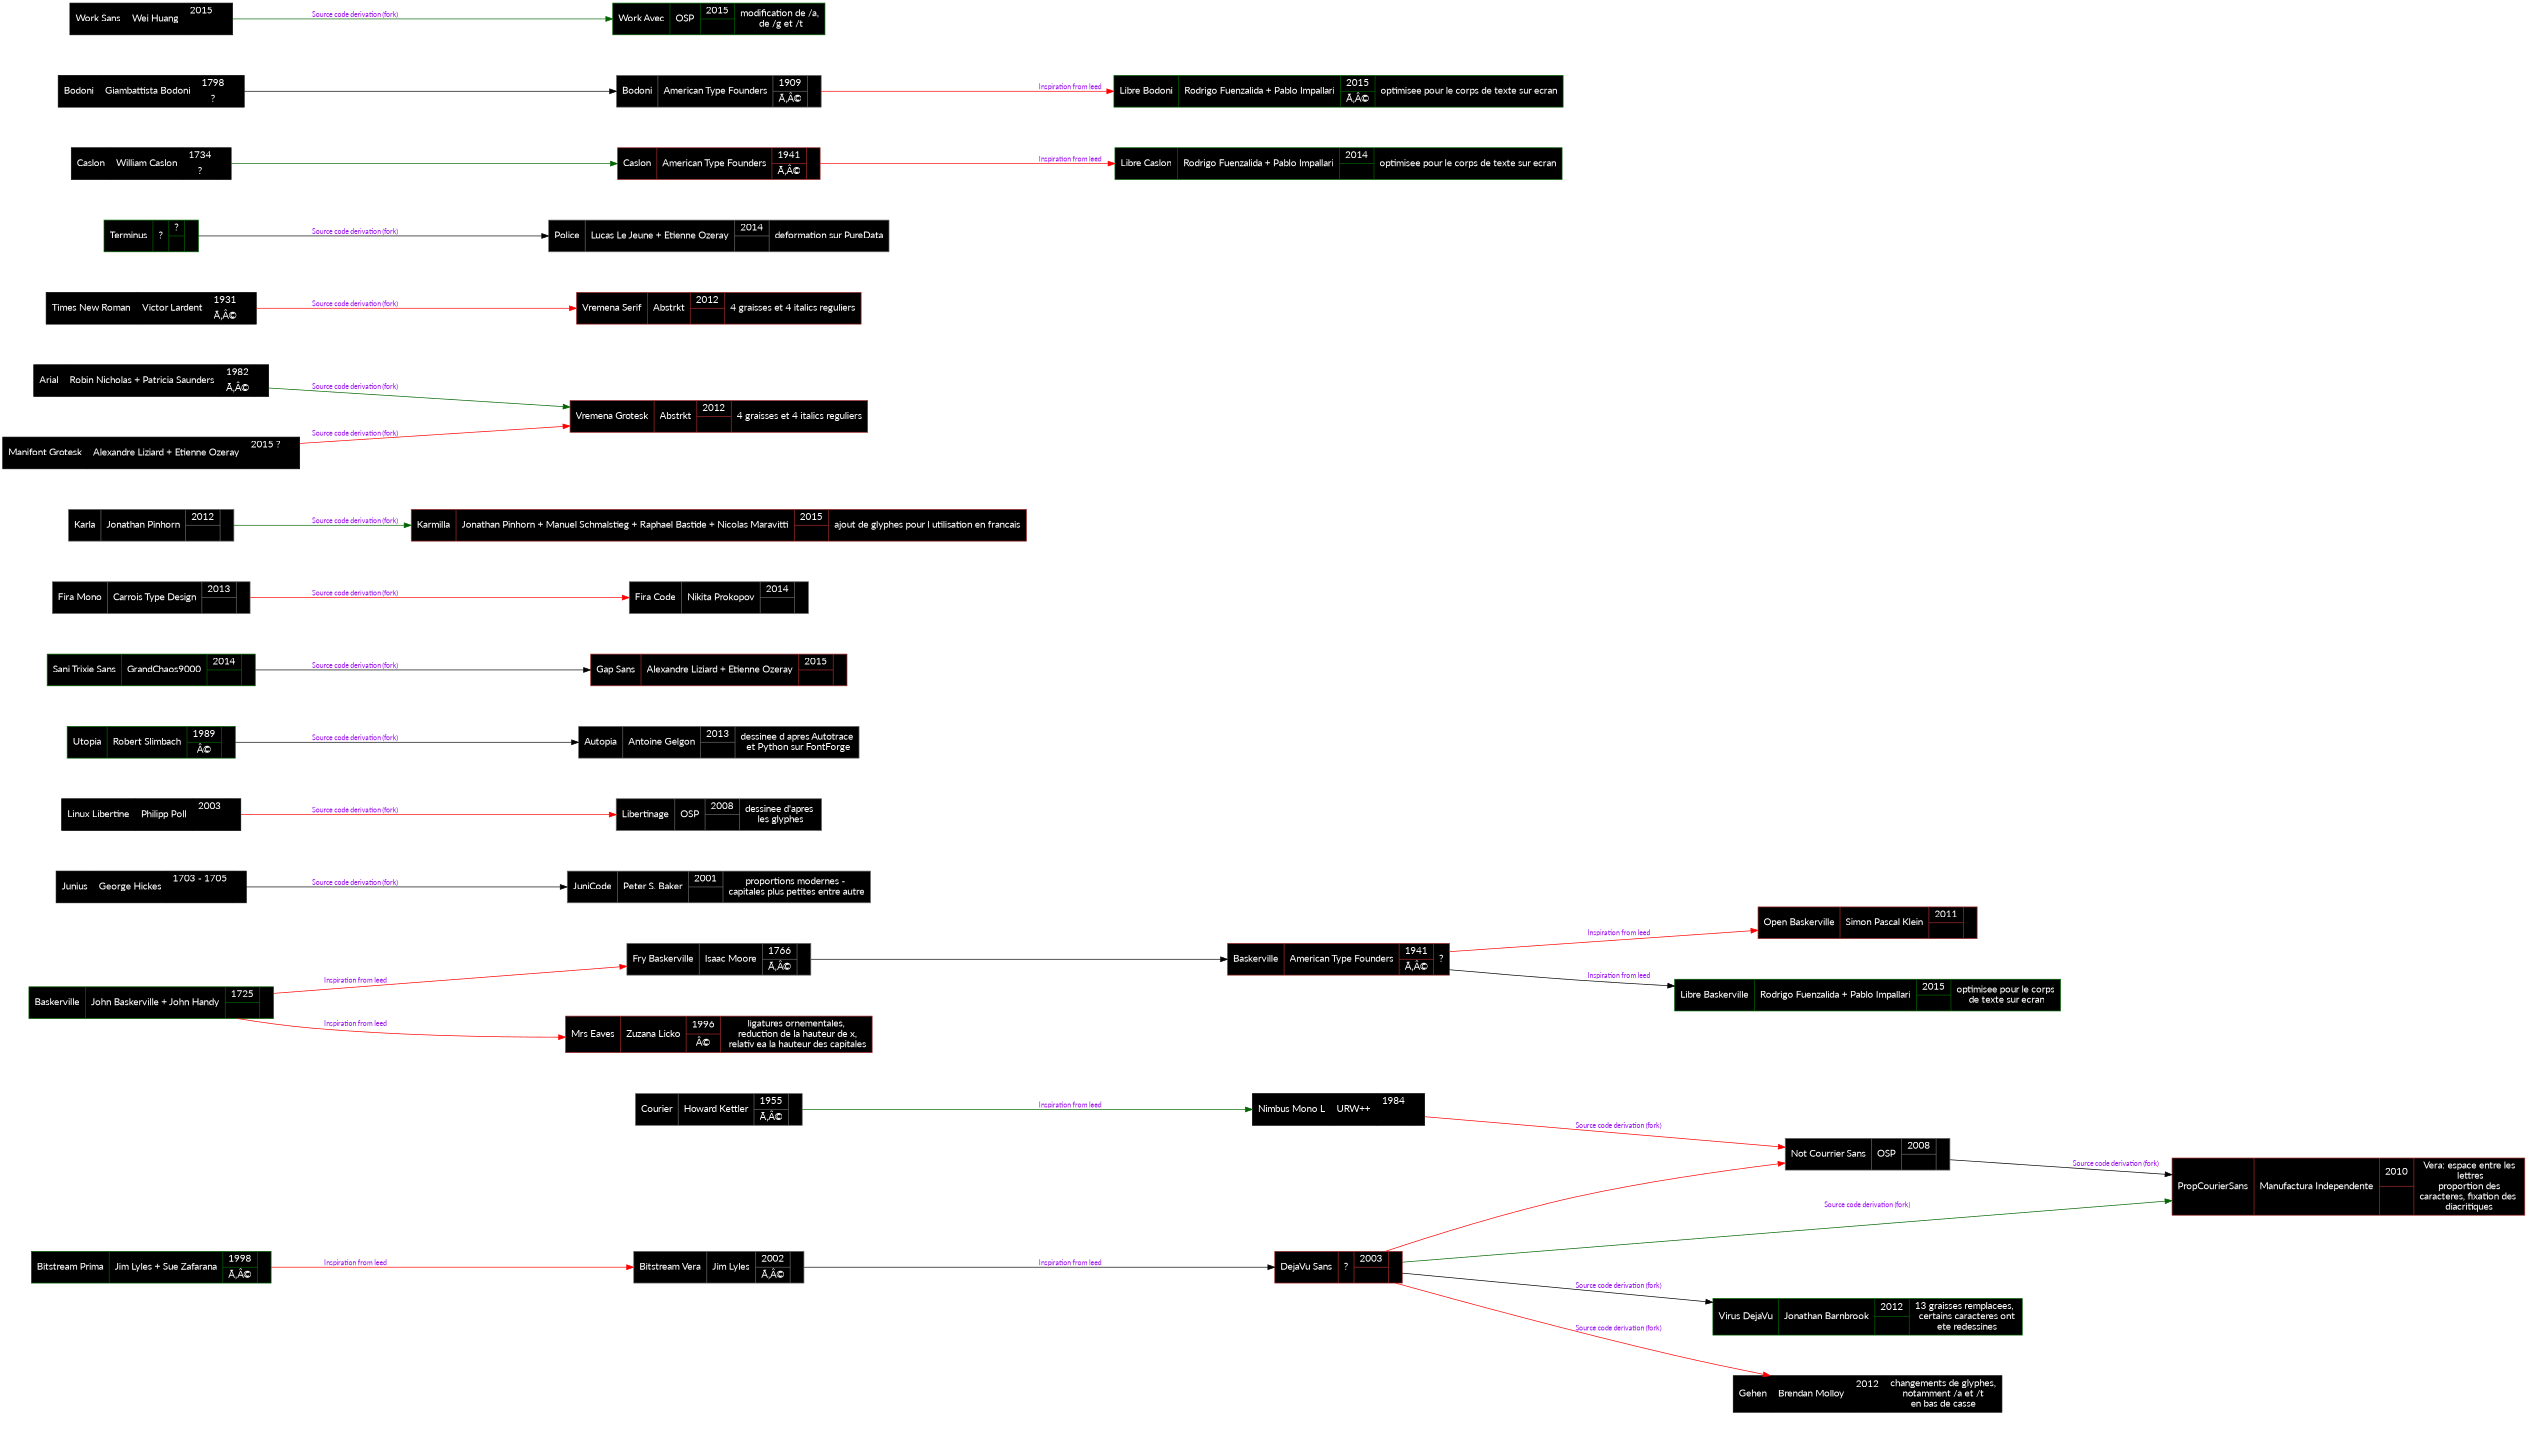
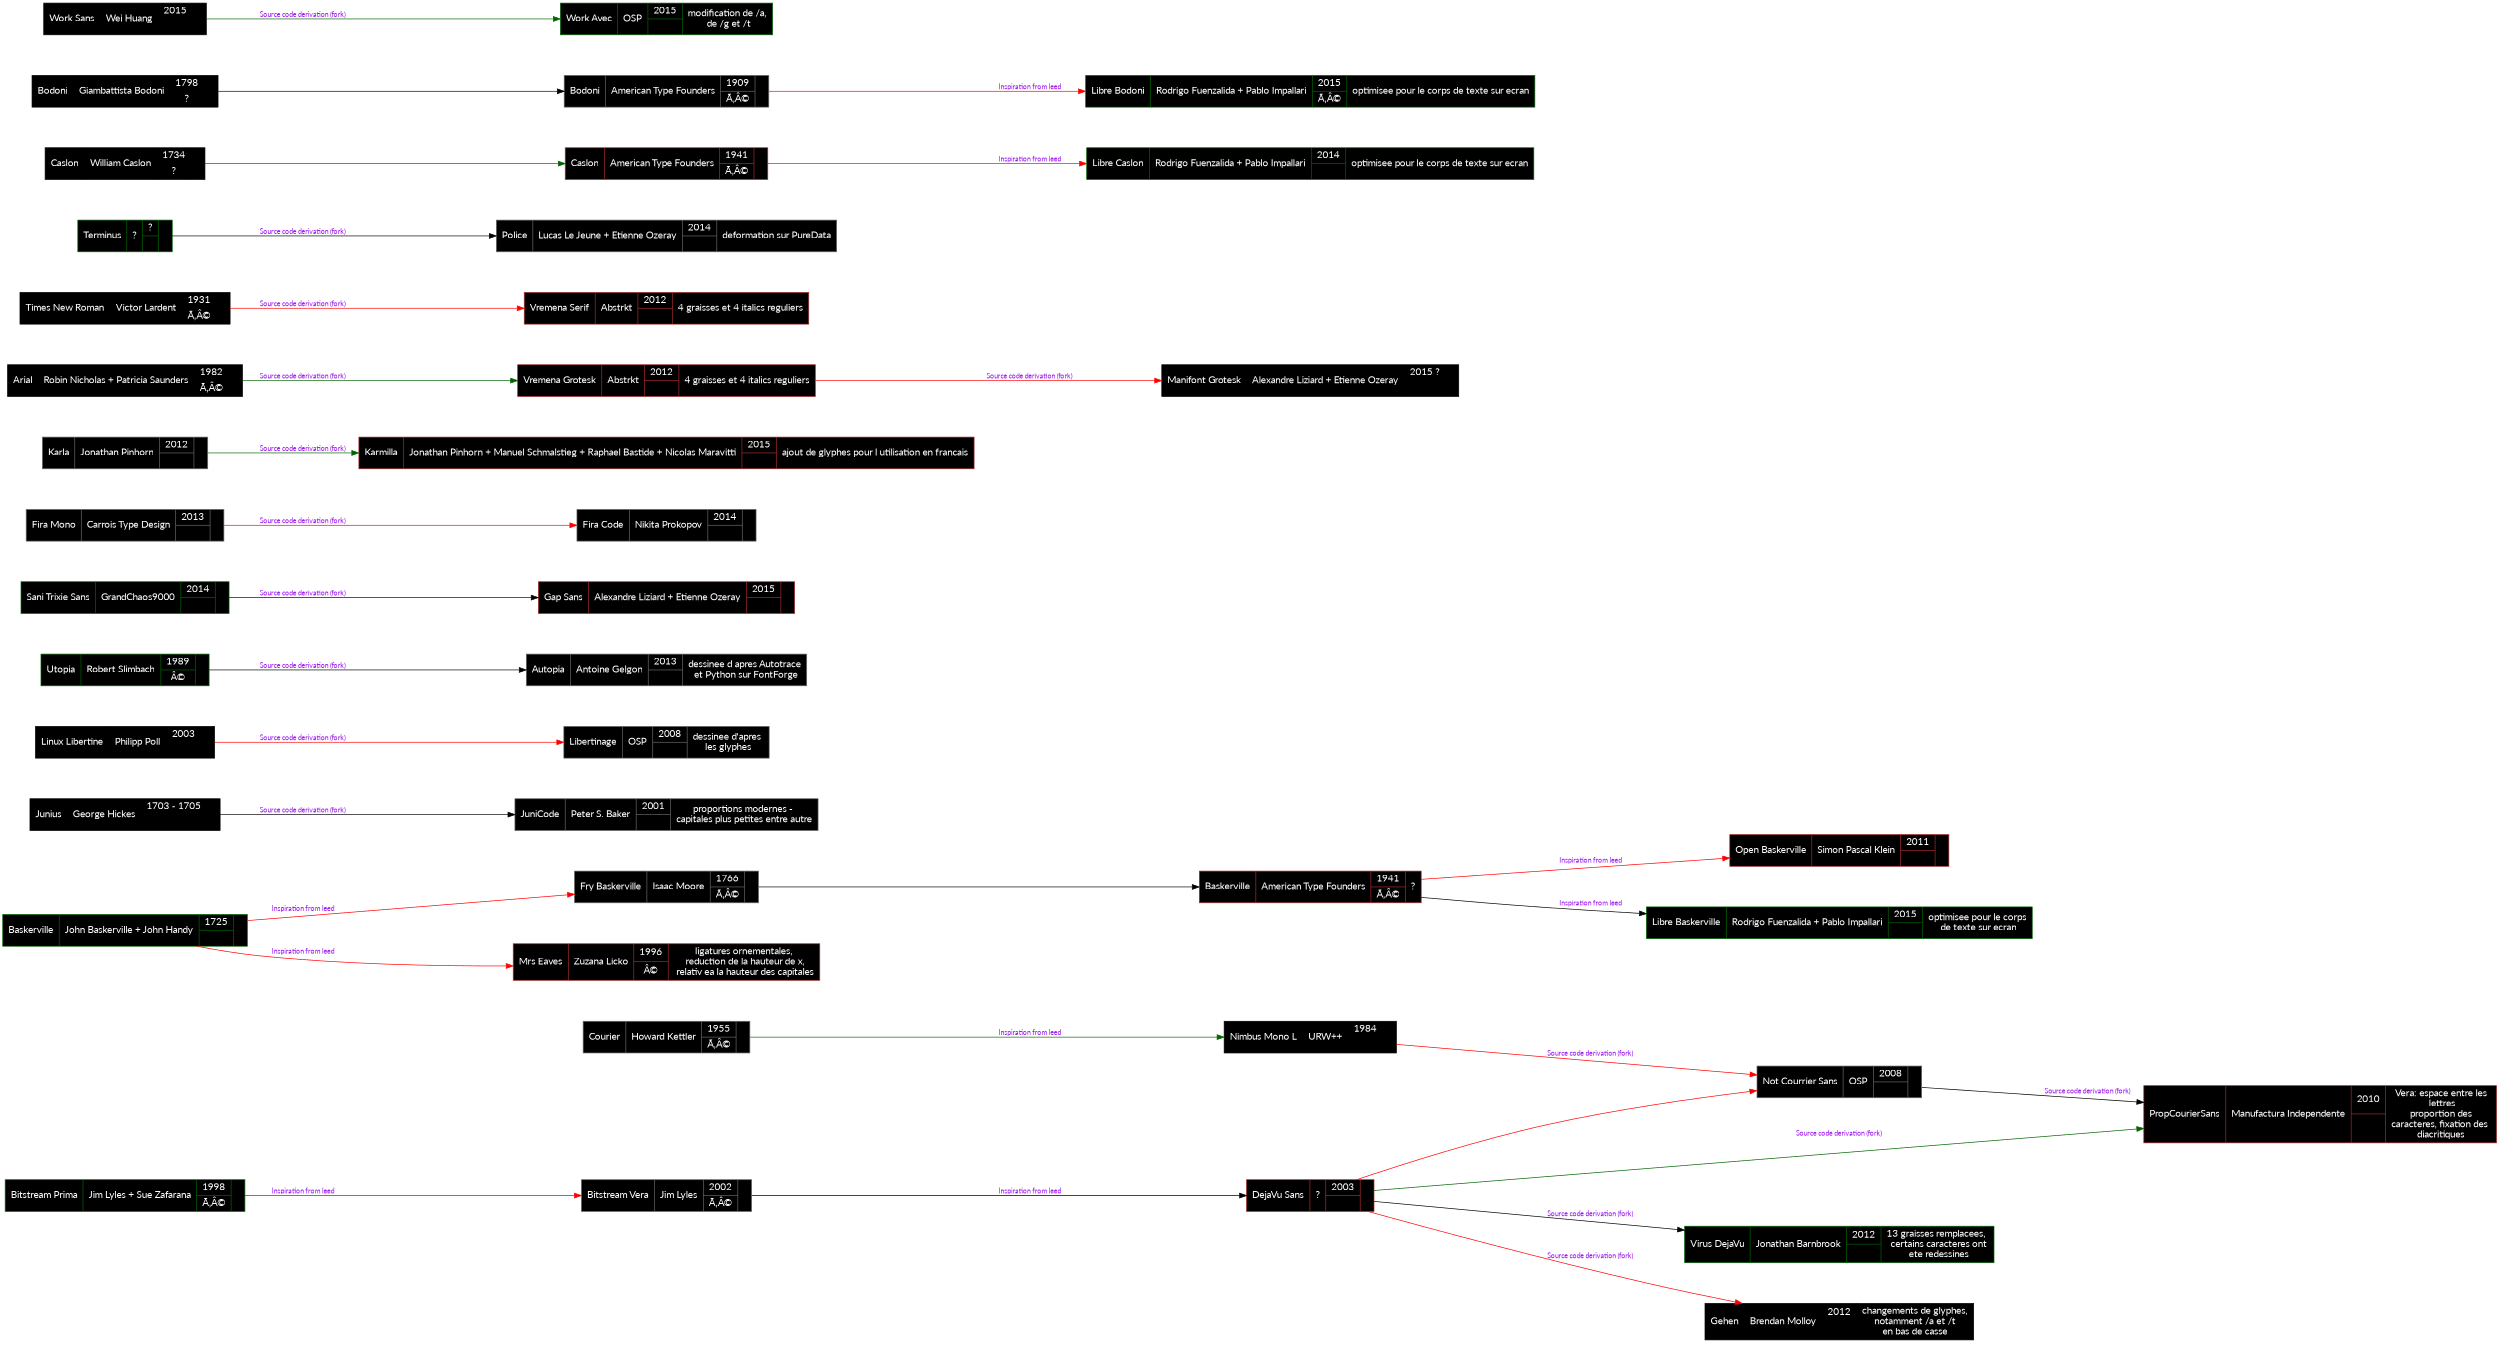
edge "Manifont Grotesk" -> "Vremena Grotesk": reversed
